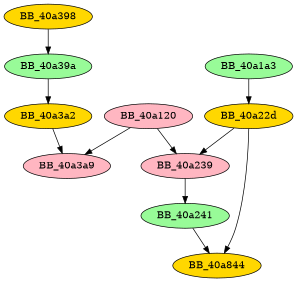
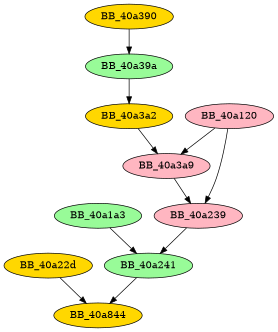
node "BB_40a398": label "BB_40a398" -> "BB_40a390"
edge "BB_40a1a3" -> "BB_40a22d": now "BB_40a1a3" -> "BB_40a241"
edge "BB_40a22d" -> "BB_40a239": now "BB_40a3a9" -> "BB_40a239"
